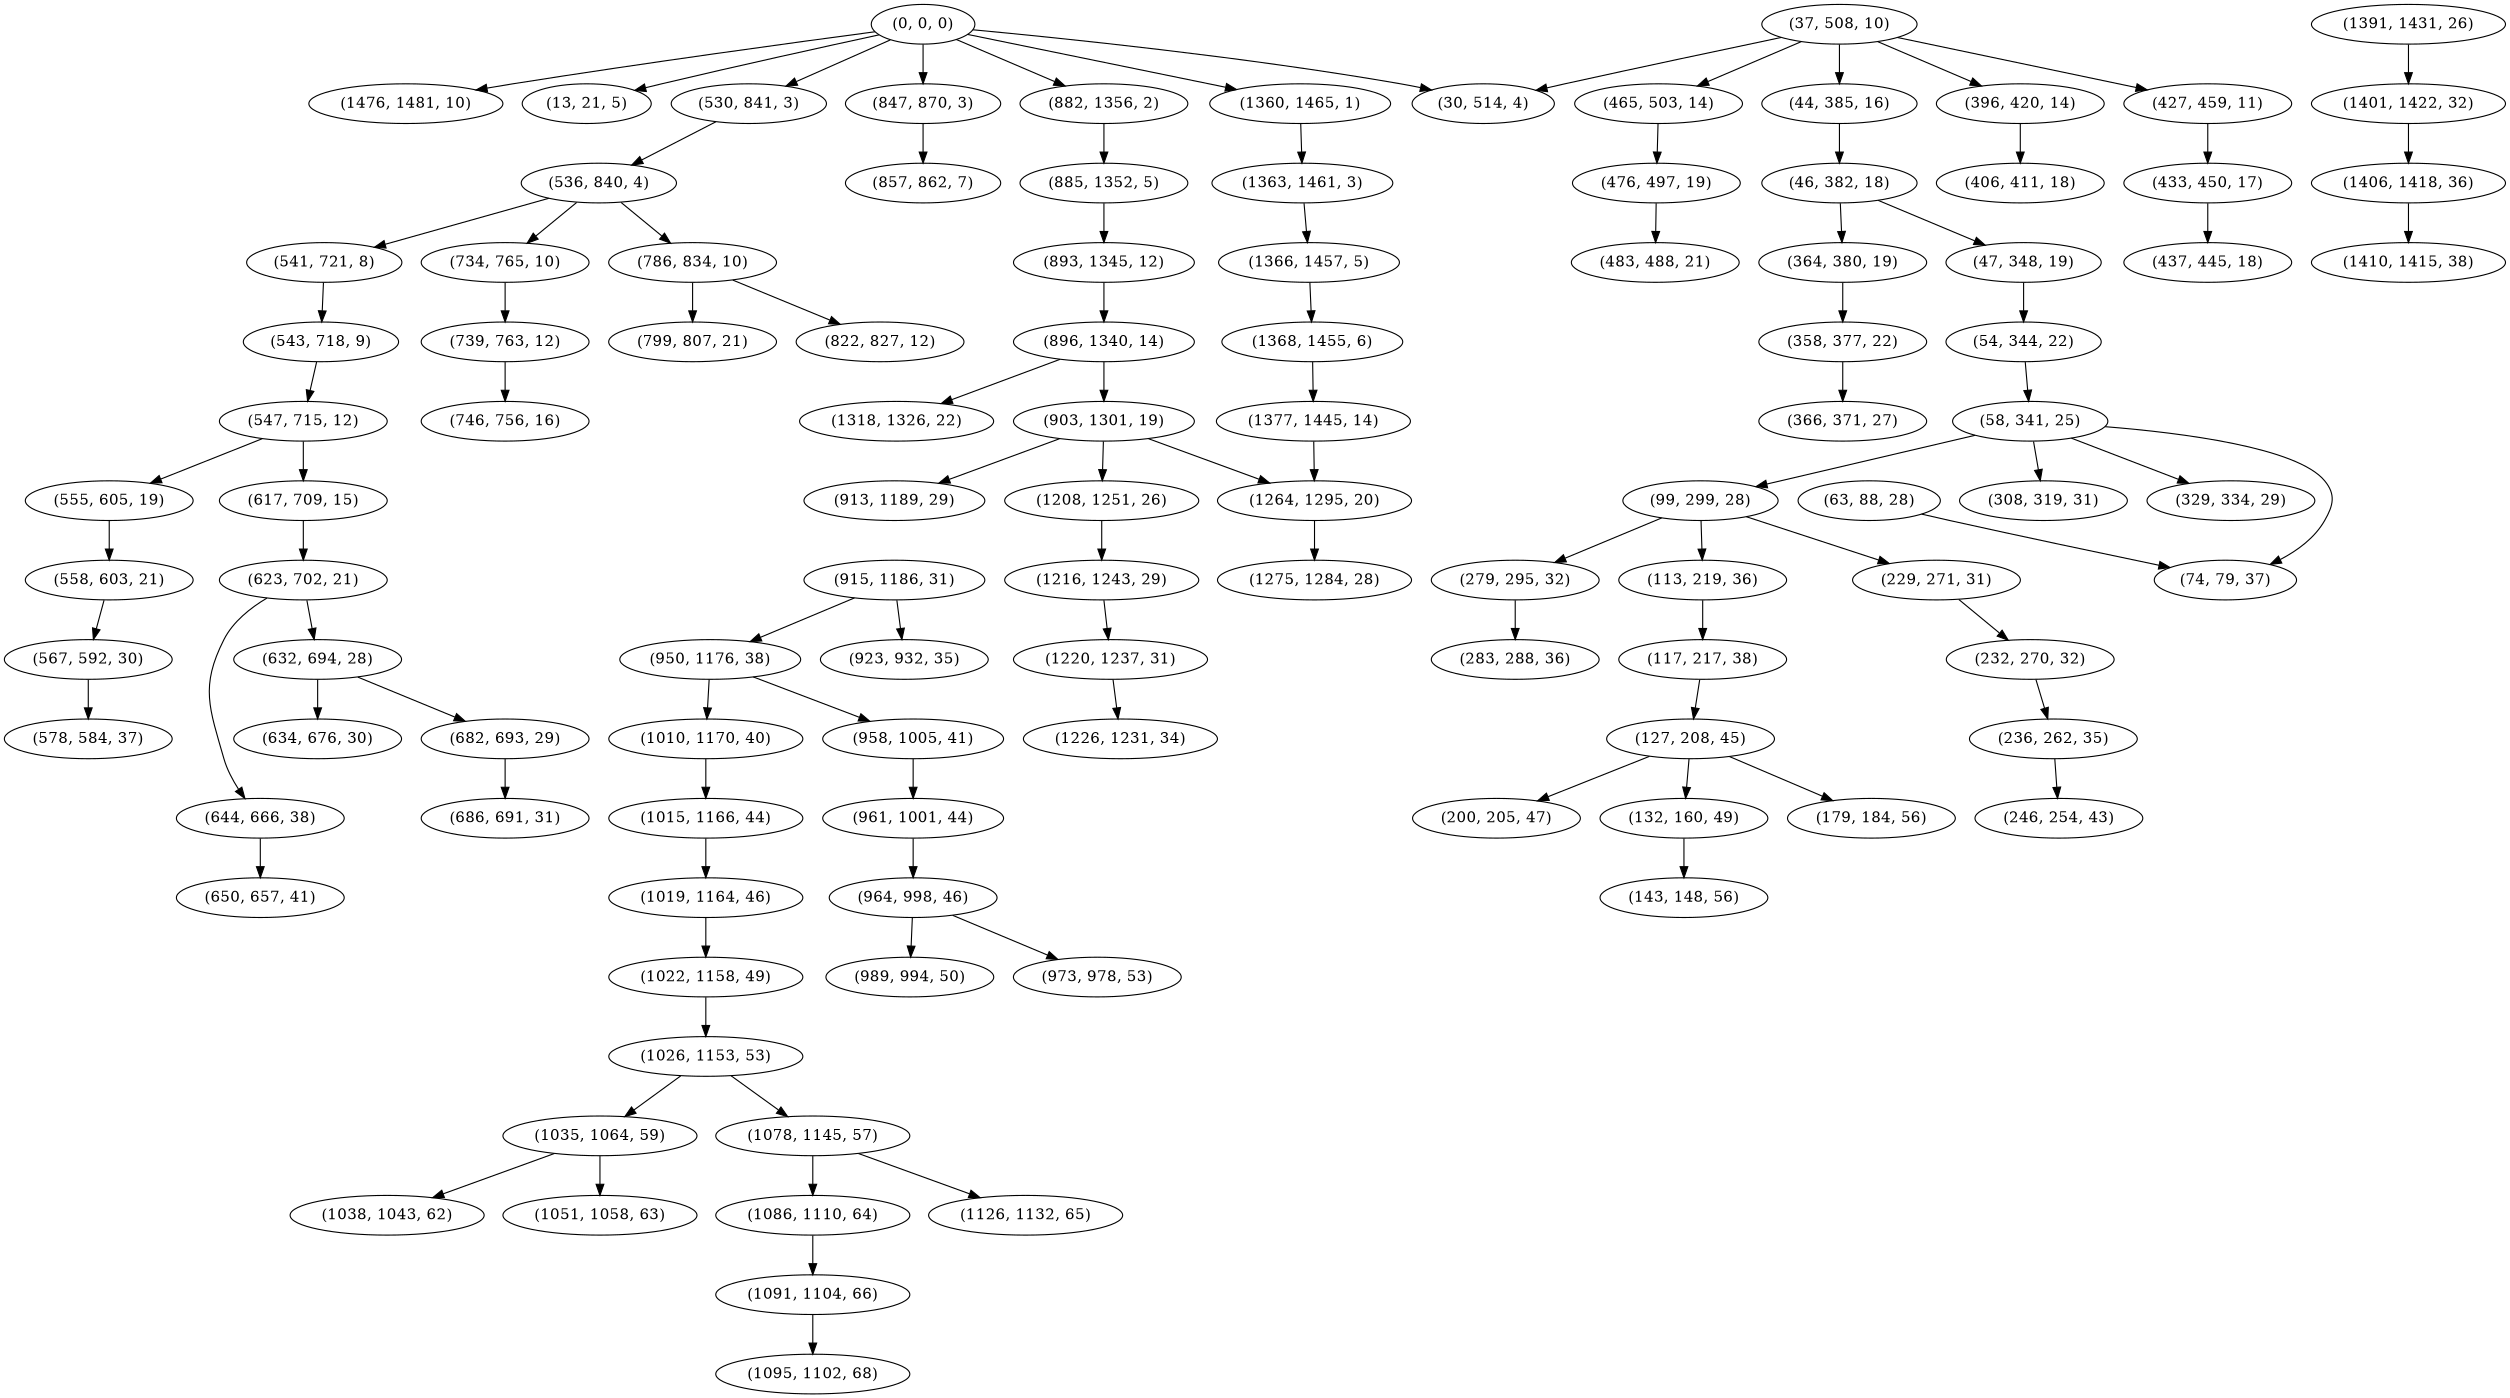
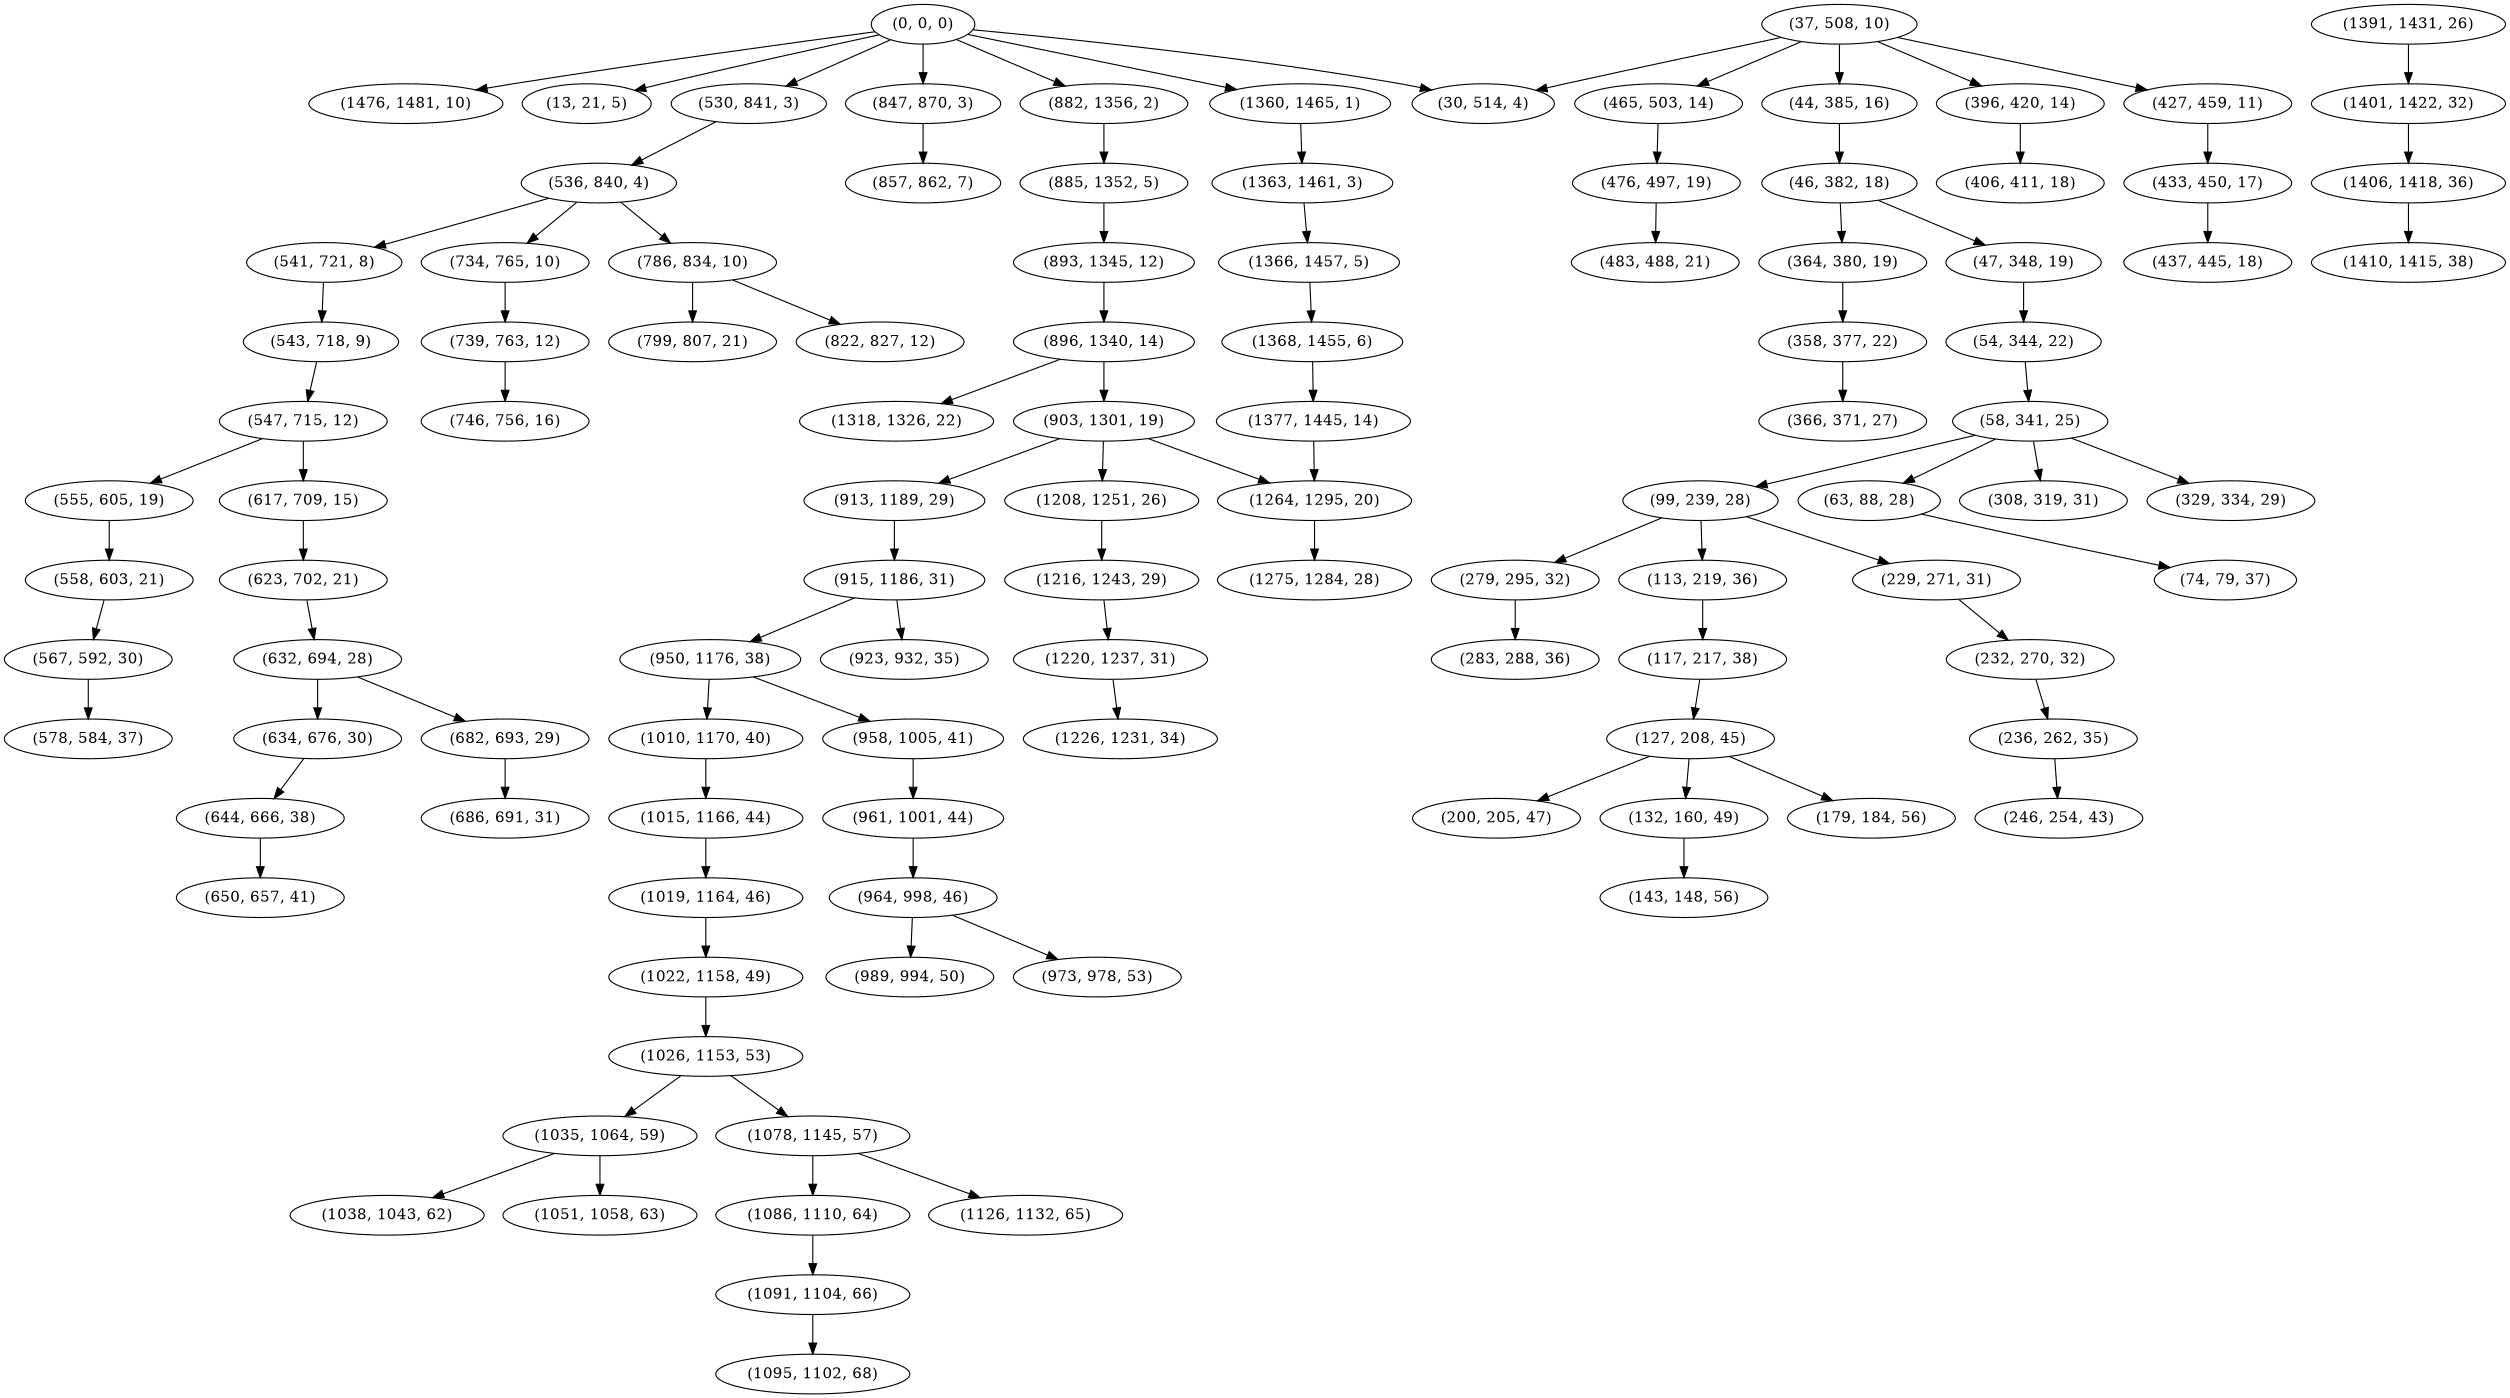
edge "(58, 341, 25)" -> "(74, 79, 37)": now "(58, 341, 25)" -> "(63, 88, 28)"
node "(99, 299, 28)": label "(99, 299, 28)" -> "(99, 239, 28)"
edge "(913, 1189, 29)" -> "(915, 1186, 31)": added
edge "(623, 702, 21)" -> "(644, 666, 38)": now "(634, 676, 30)" -> "(644, 666, 38)"
